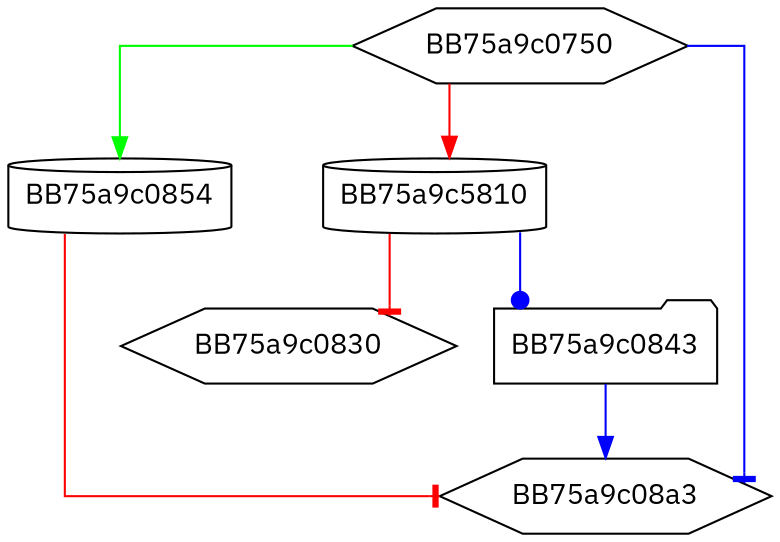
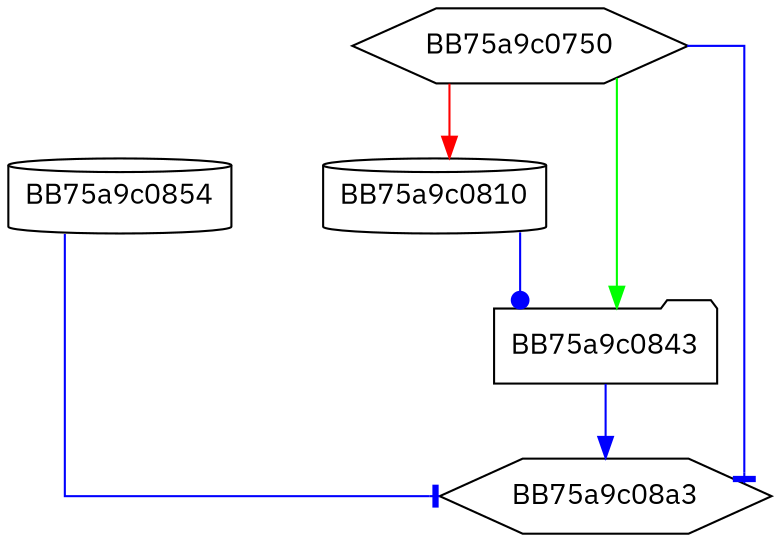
edge "BB75a9c0750" -> "BB75a9c0854": now "BB75a9c0750" -> "BB75a9c0843"
node "BB75a9c5810": label "BB75a9c5810" -> "BB75a9c0810"
node "BB75a9c0830": removed
edge "BB75a9c0854" -> "BB75a9c08a3": color red -> blue
